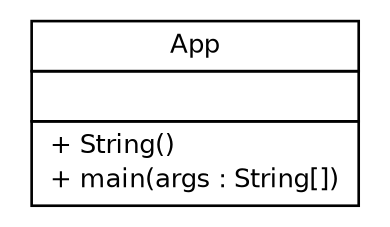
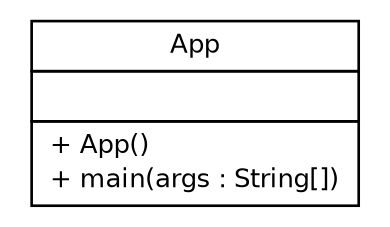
node "App": text "+ String()" -> "+ App()"
